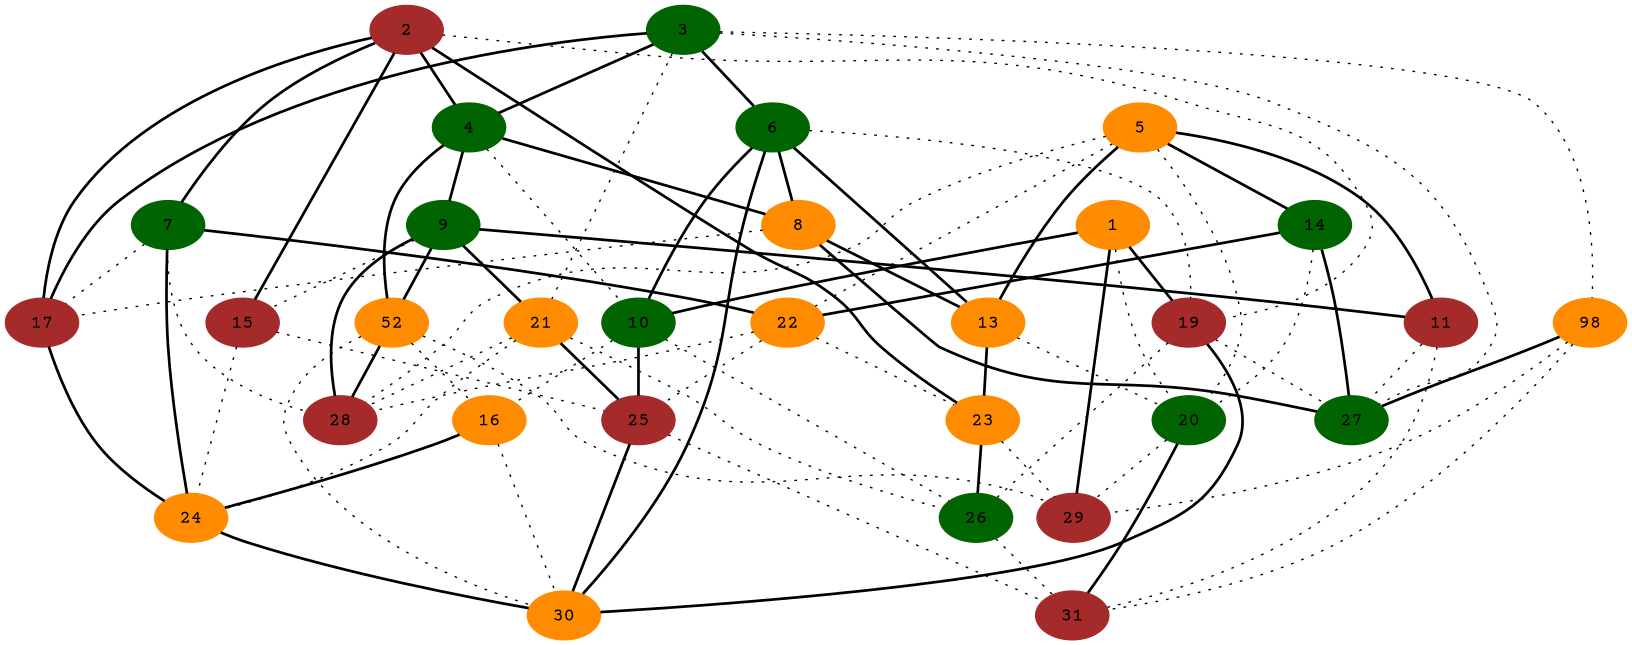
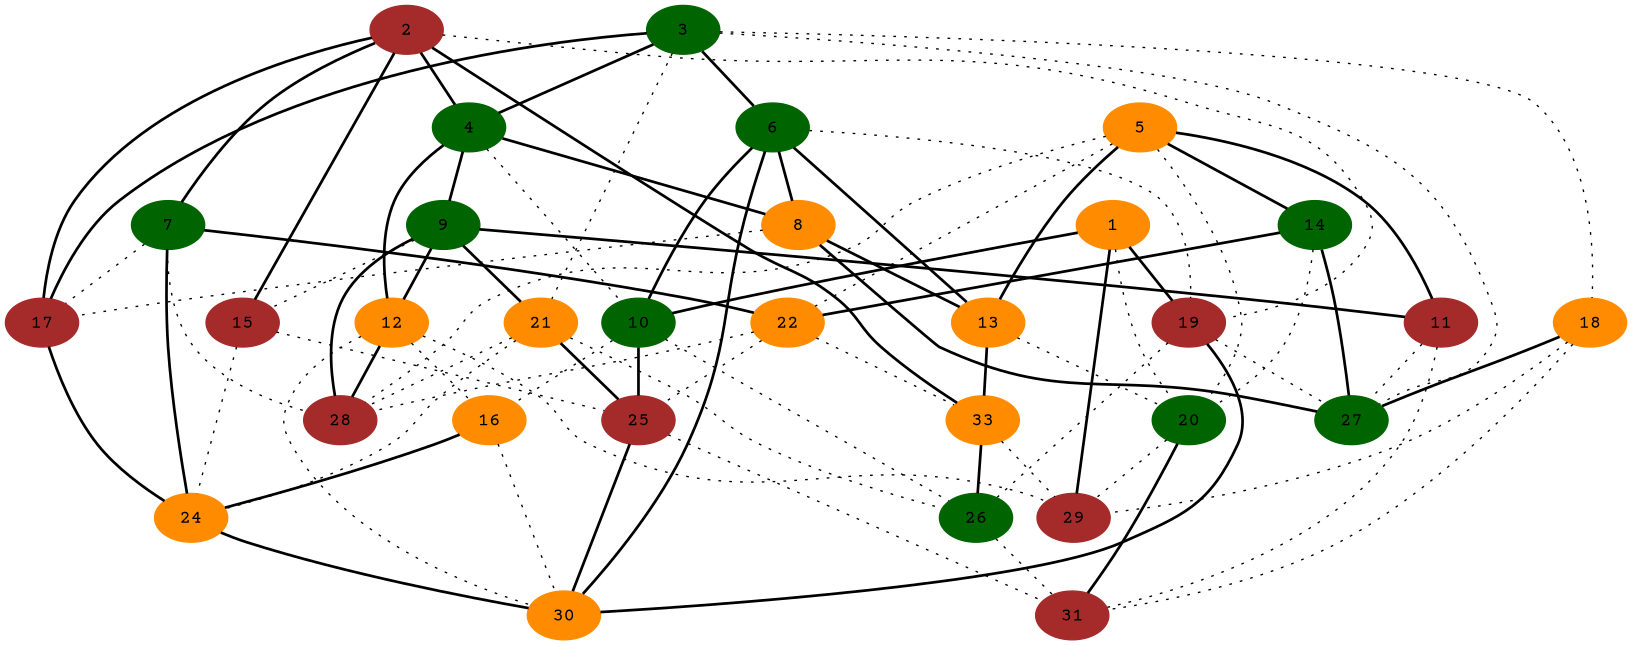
node "52": label "52" -> "12"
node "98": label "98" -> "18"
node "23": label "23" -> "33"
